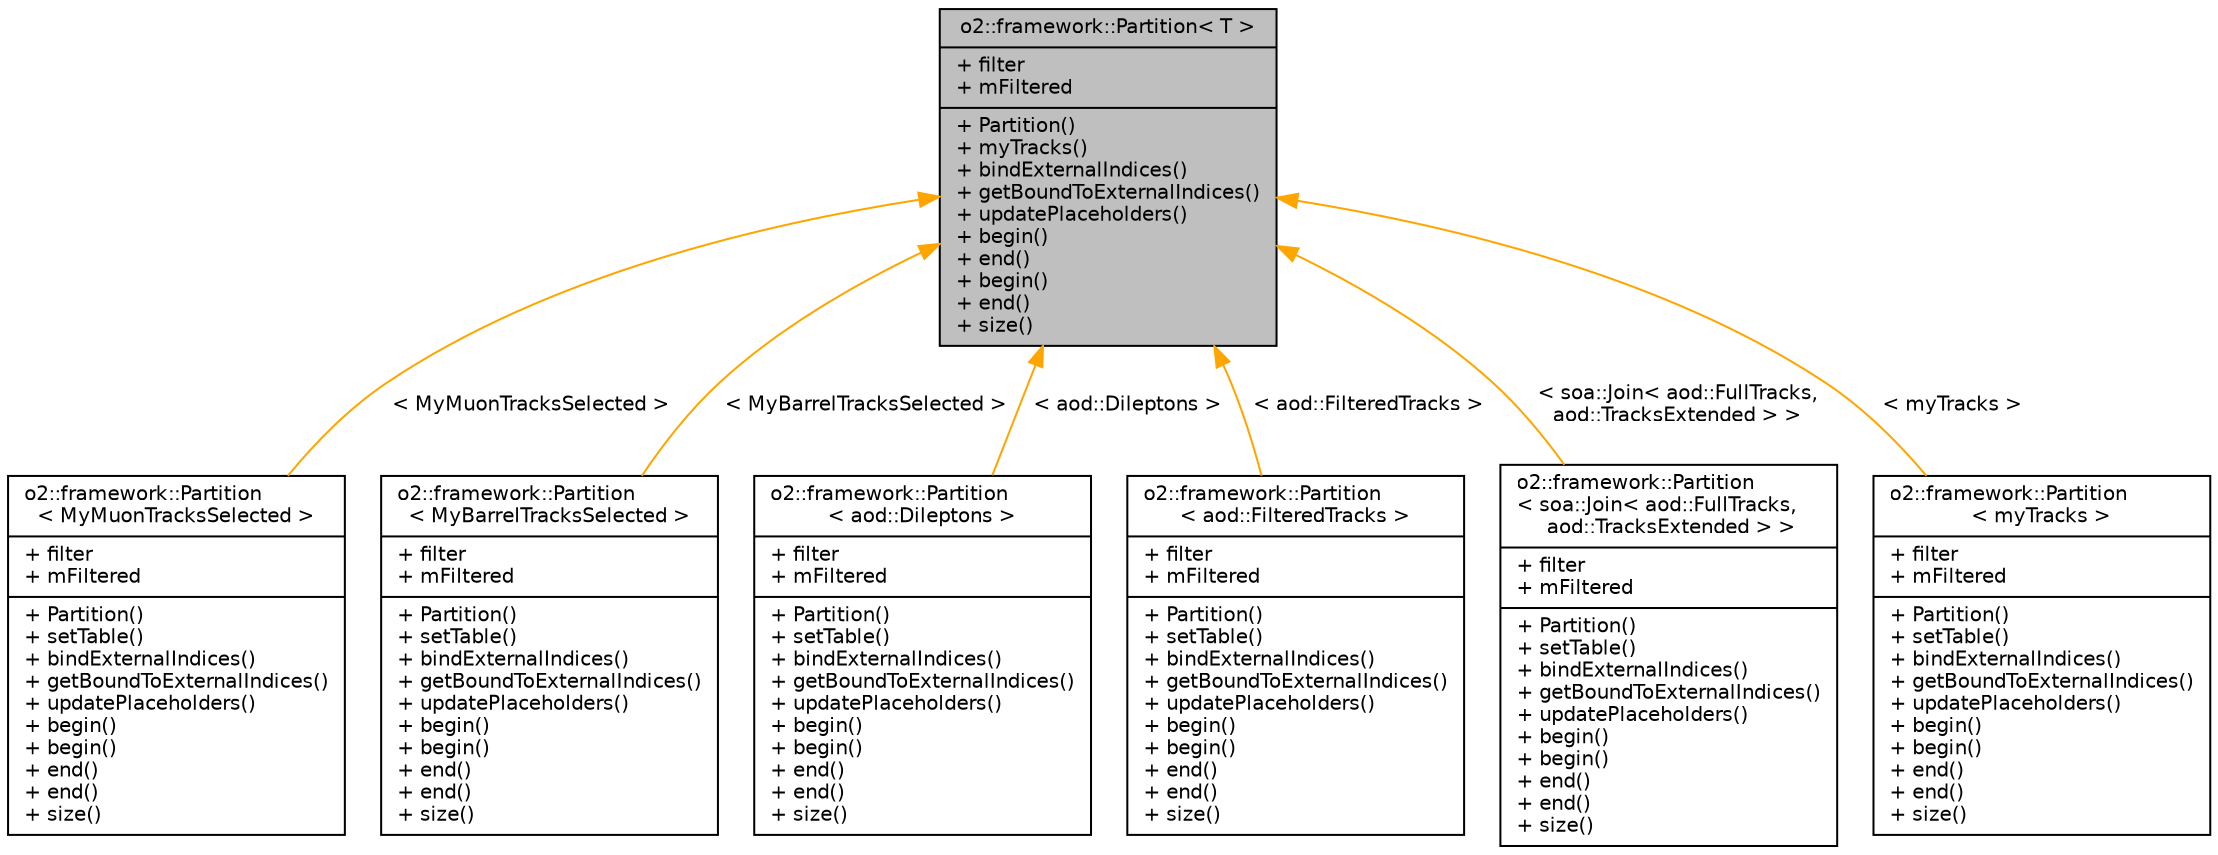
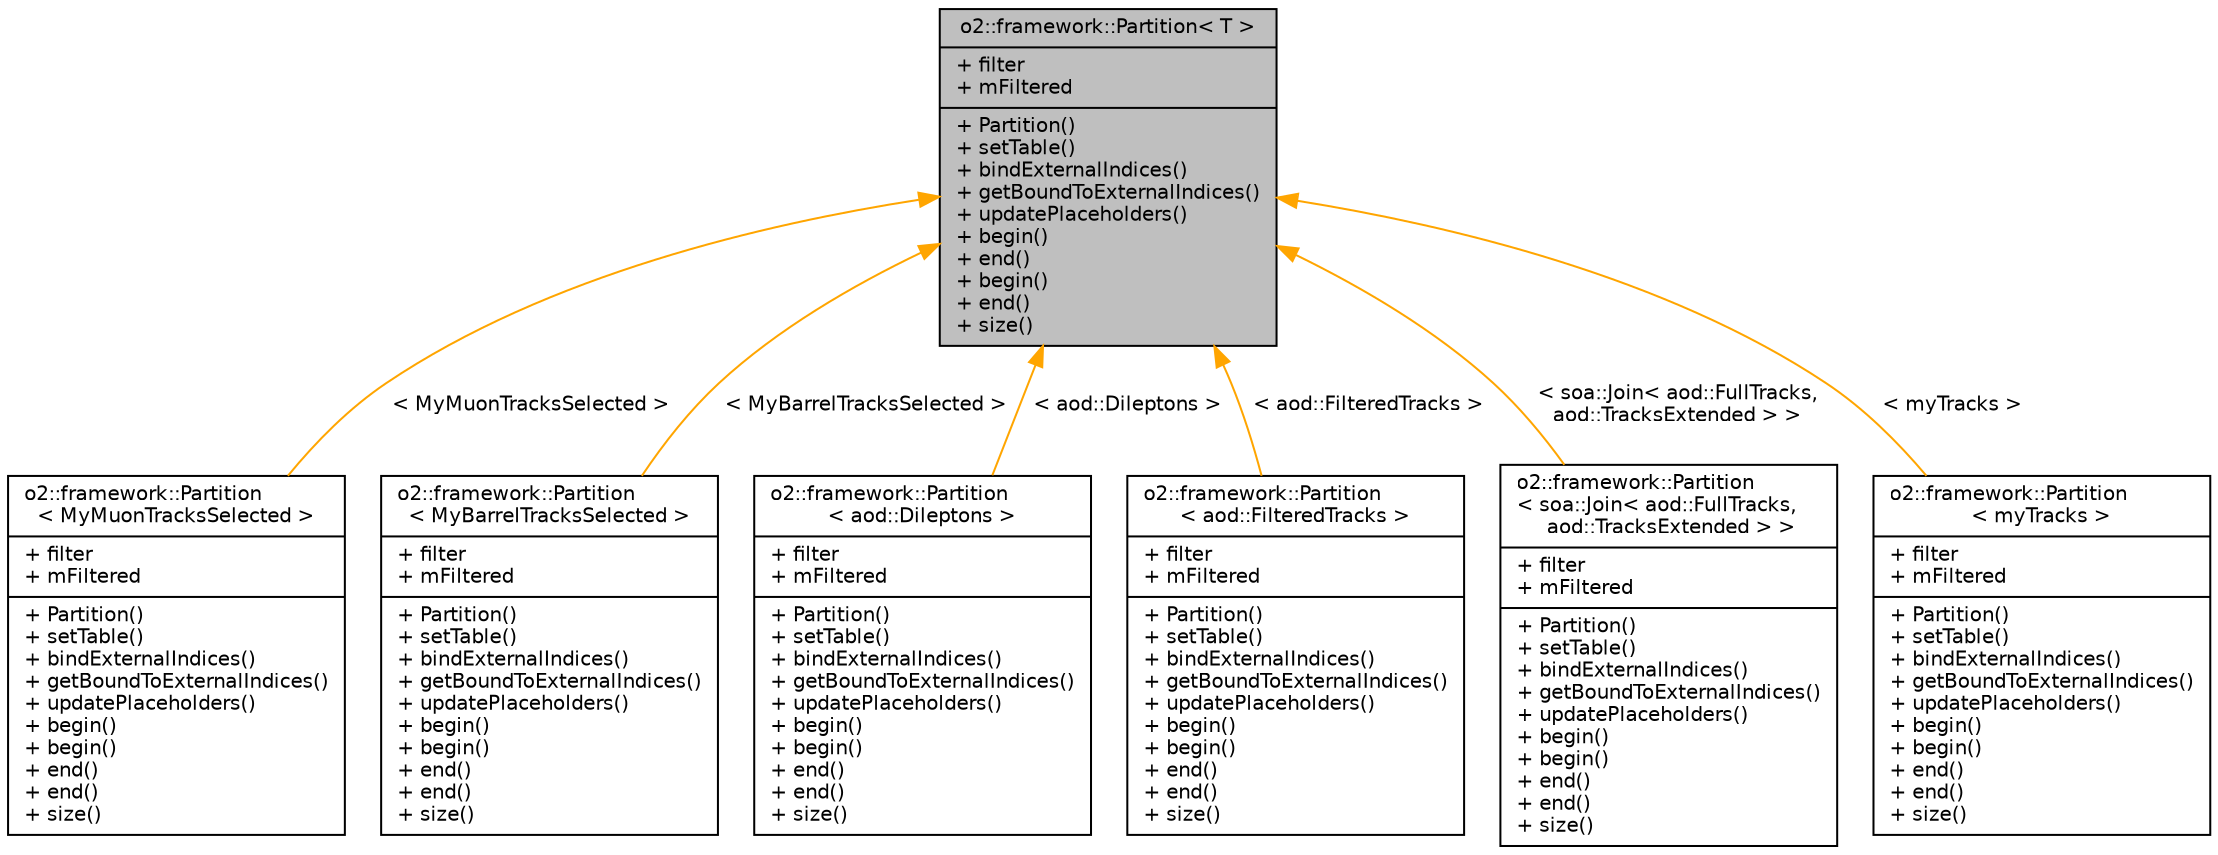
node "o2::framework::Partition< T >": text "+ myTracks()" -> "+ setTable()"
